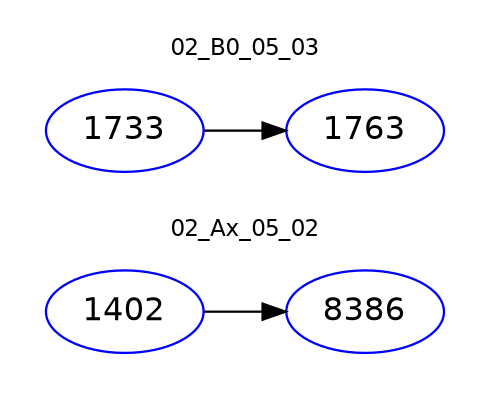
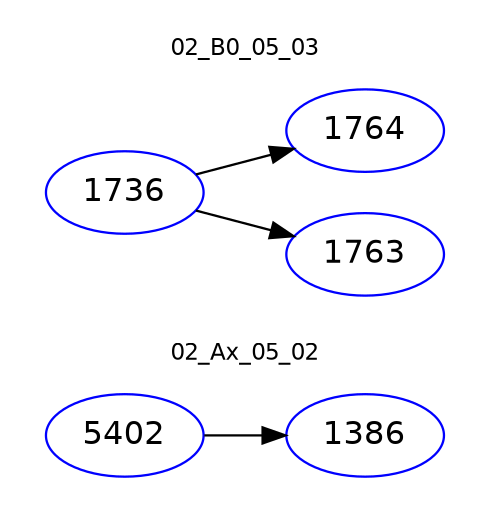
node "1733": label "1733" -> "1736"
node "1764": added
node "1402": label "1402" -> "5402"
node "8386": label "8386" -> "1386"
